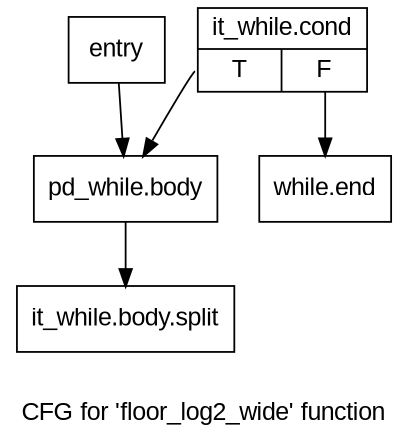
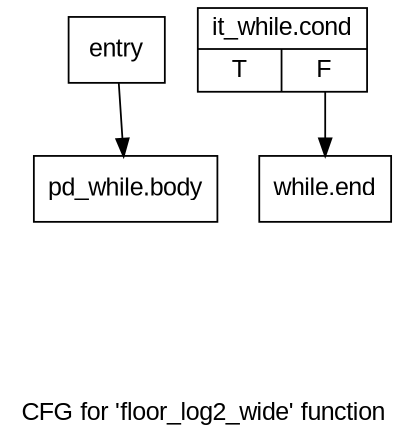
edge "it_while.cond" -> "pd_while.body": removed
node "it_while.body.split": removed
